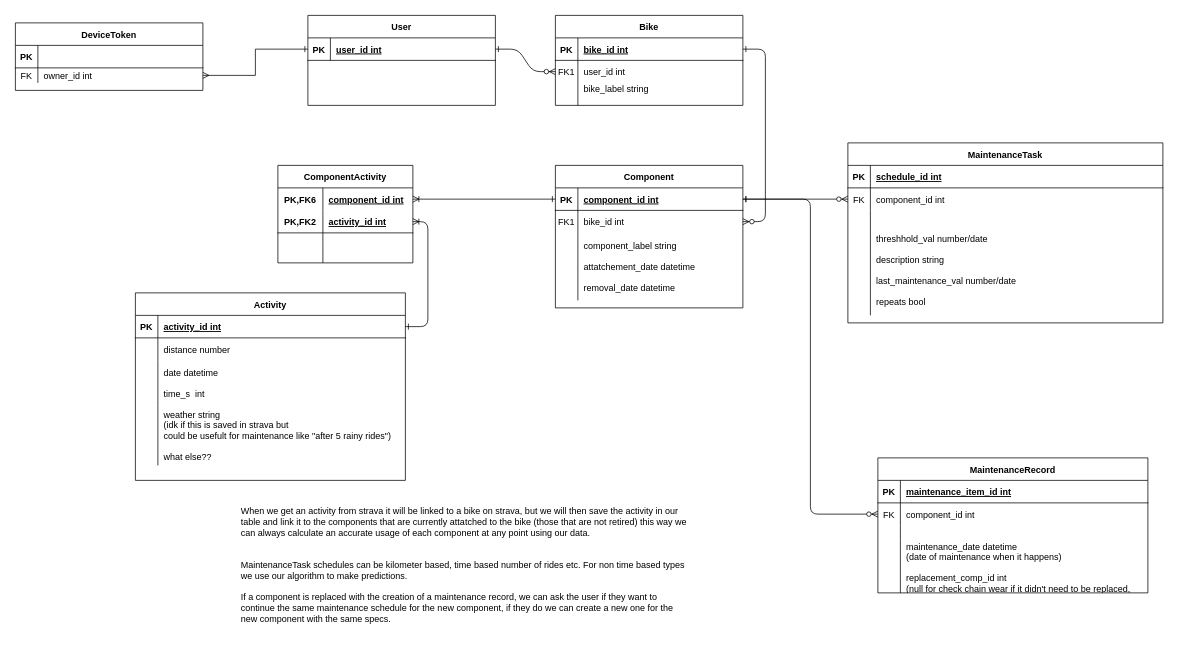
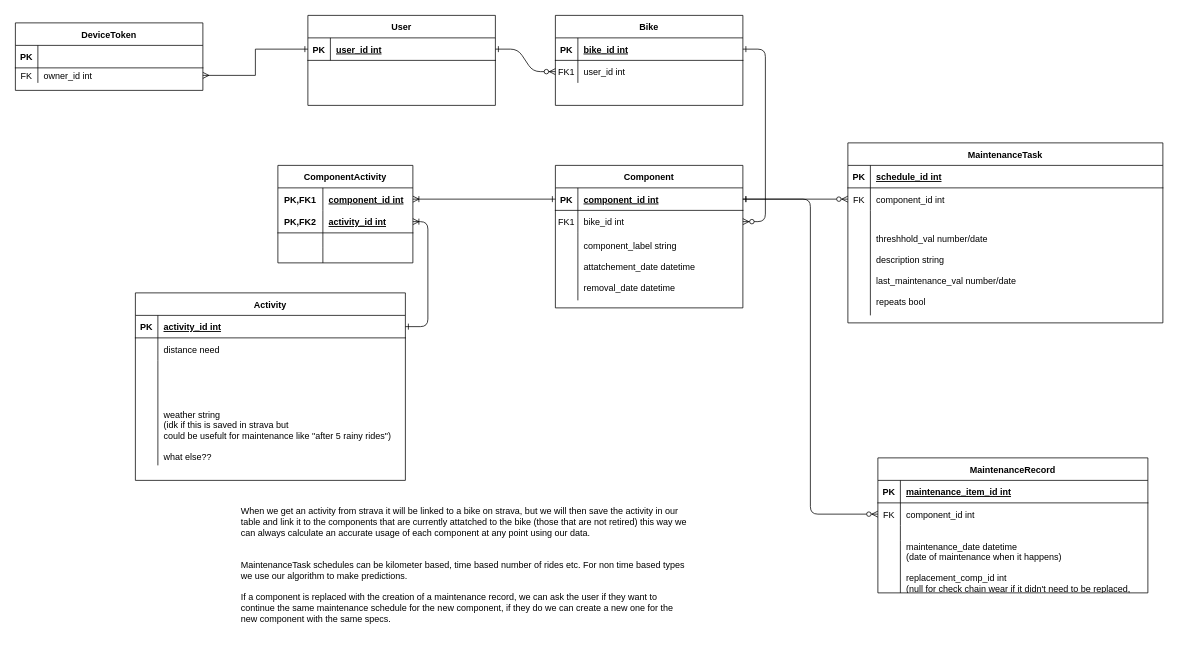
node "bike_label string": removed
node "PK,FK6": label "PK,FK6" -> "PK,FK1"
node "distance number": label "distance number" -> "distance need"
node "date datetime time_s int": removed
